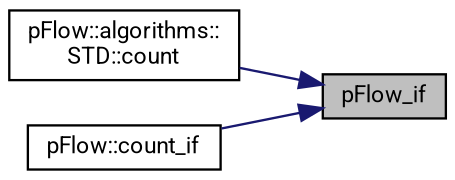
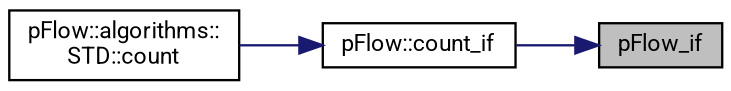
edge "pFlow::algorithms:: STD::count" -> "pFlow_if": now "pFlow::algorithms:: STD::count" -> "pFlow::count_if"
